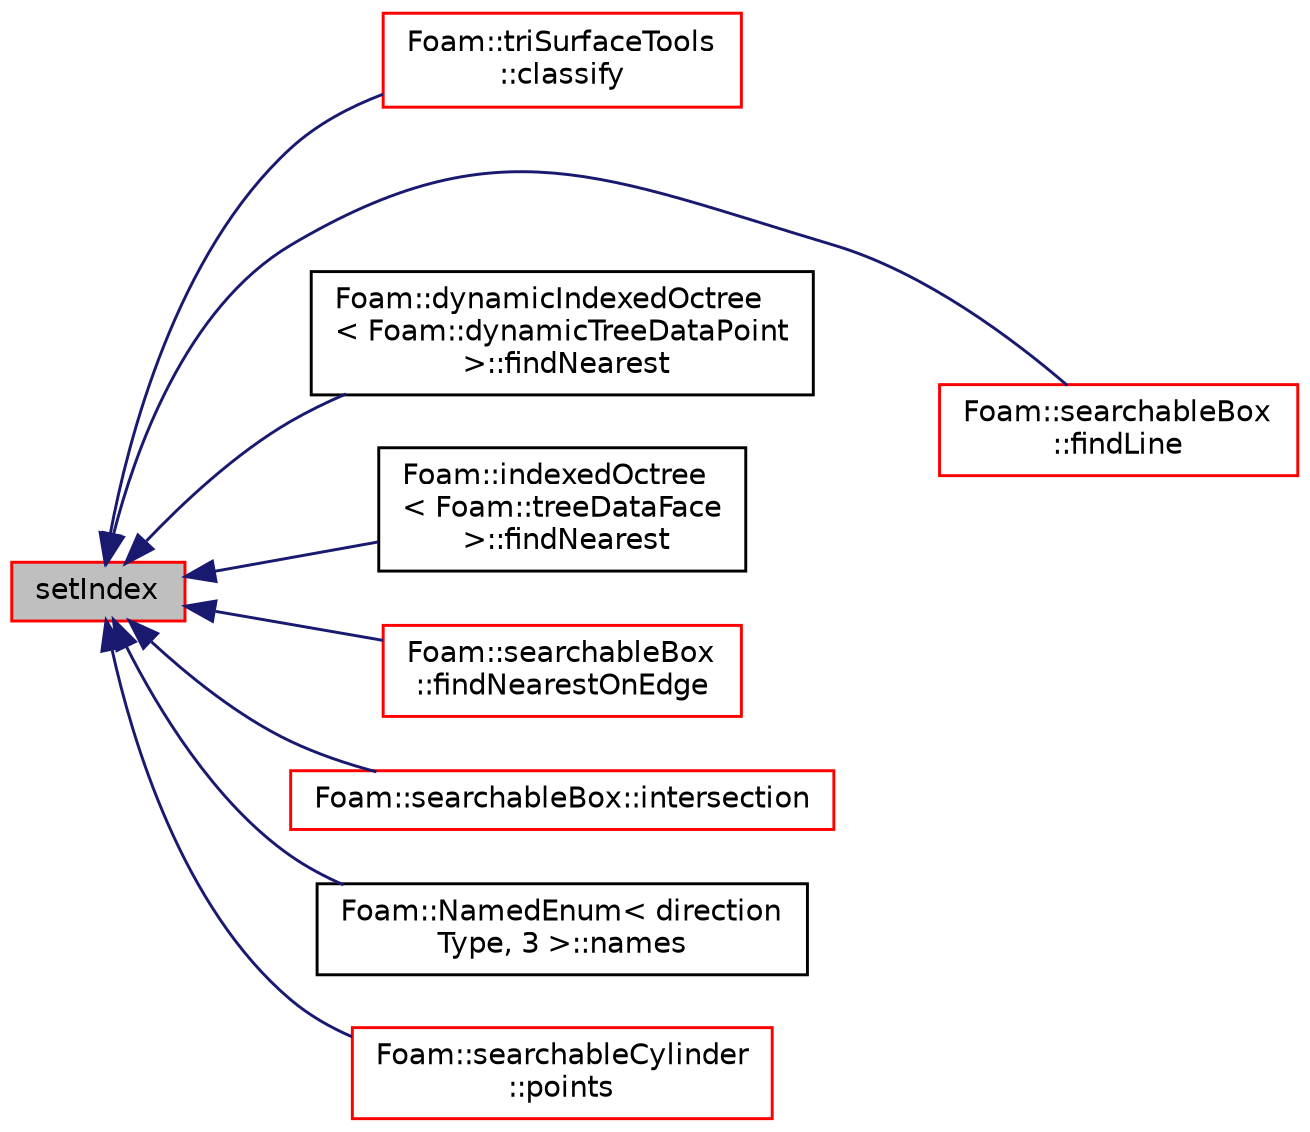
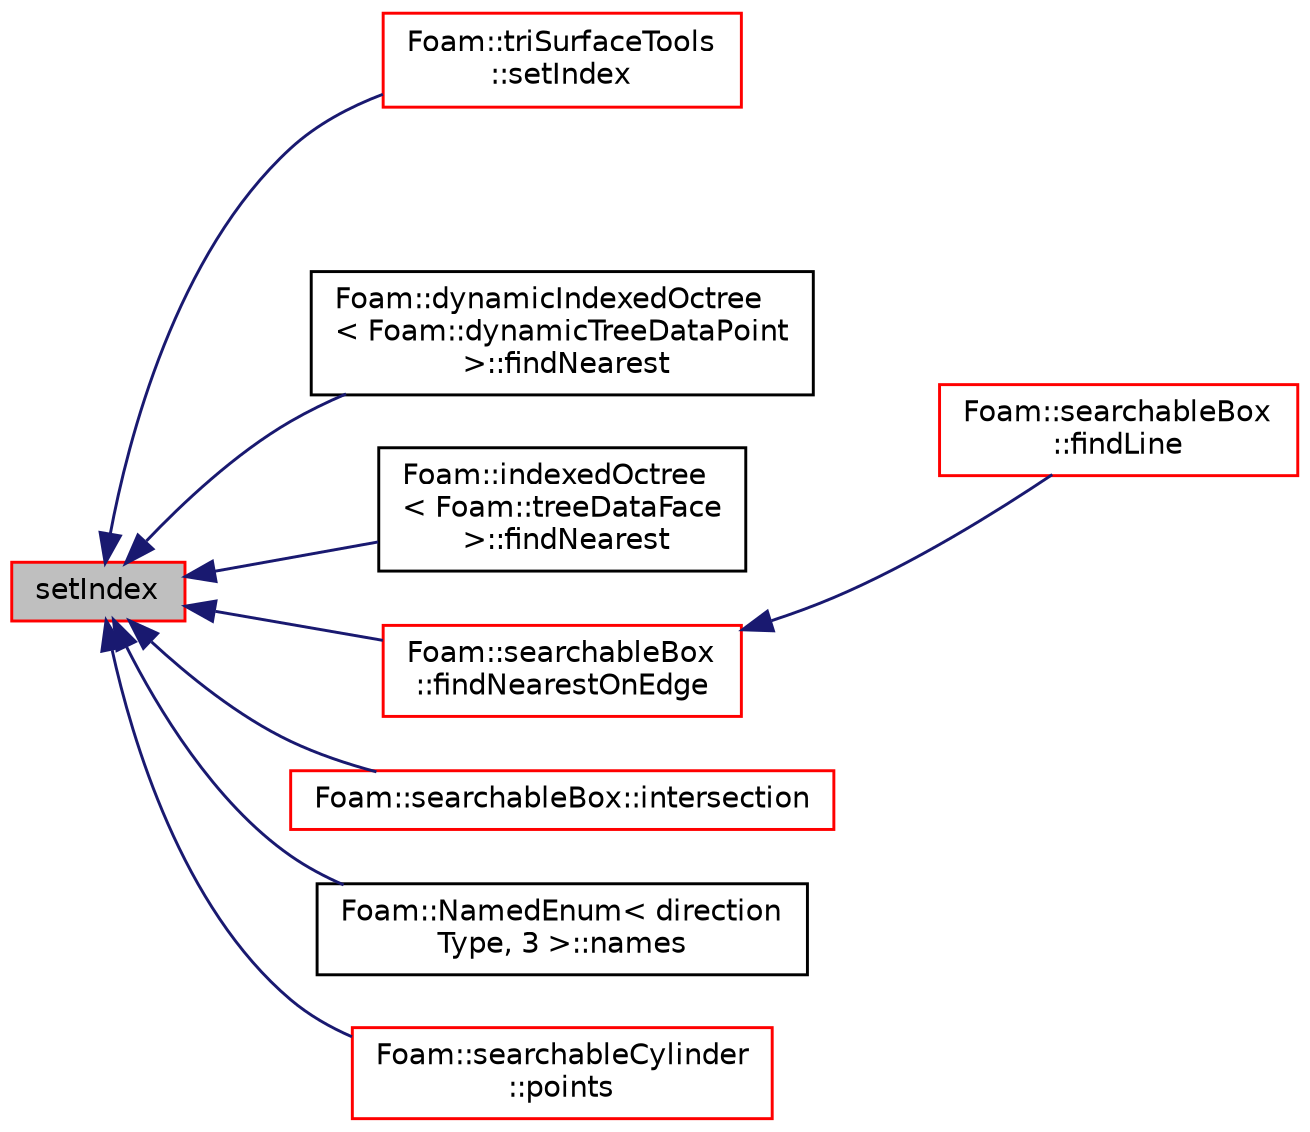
node "Foam::triSurfaceTools ::classify": label "Foam::triSurfaceTools ::classify" -> "Foam::triSurfaceTools ::setIndex"
edge "Foam::searchableBox ::findLine" -> "setIndex": now "Foam::searchableBox ::findLine" -> "Foam::searchableBox ::findNearestOnEdge"
